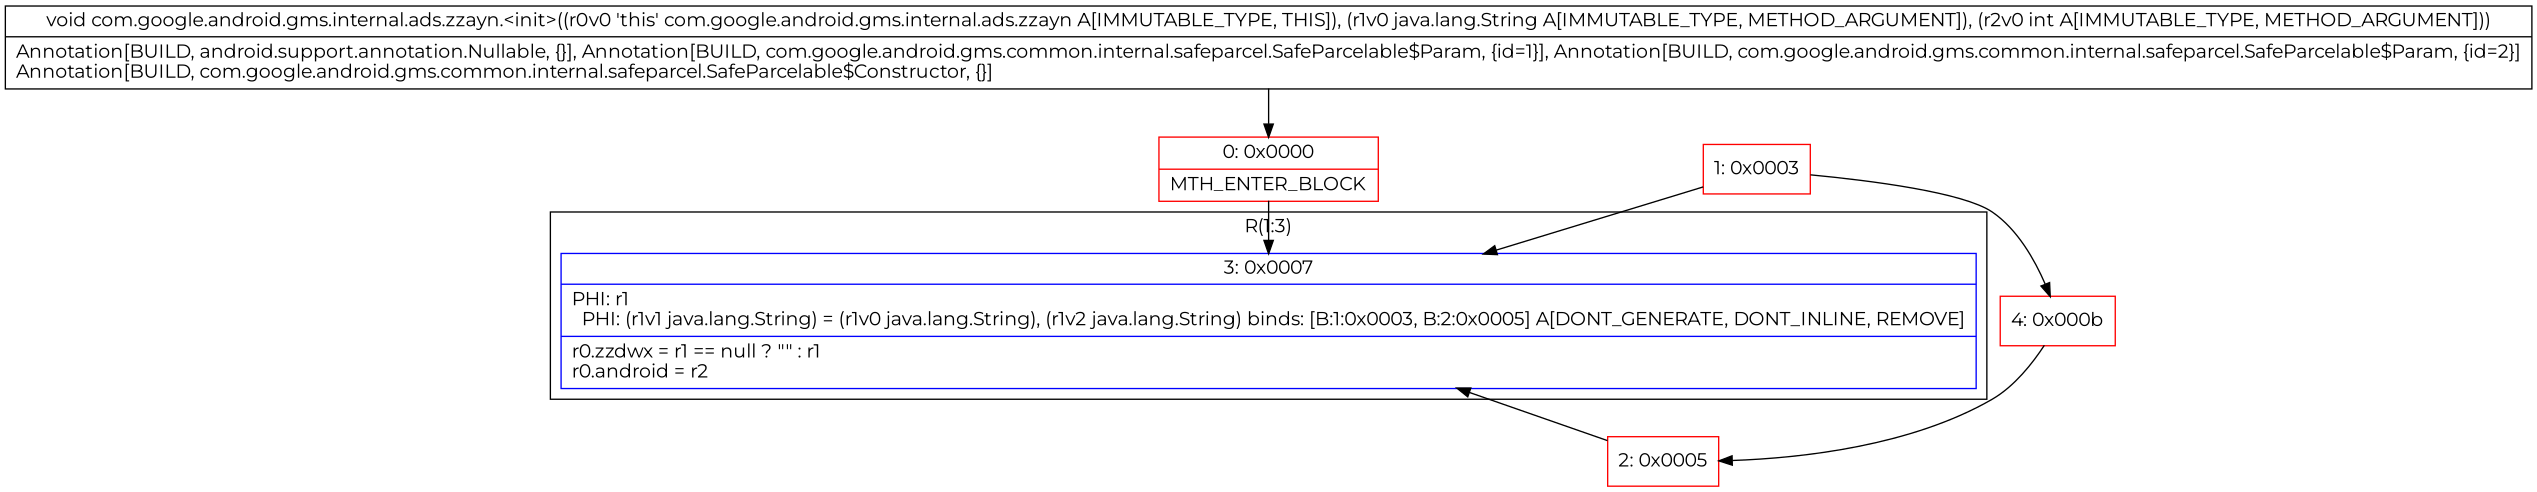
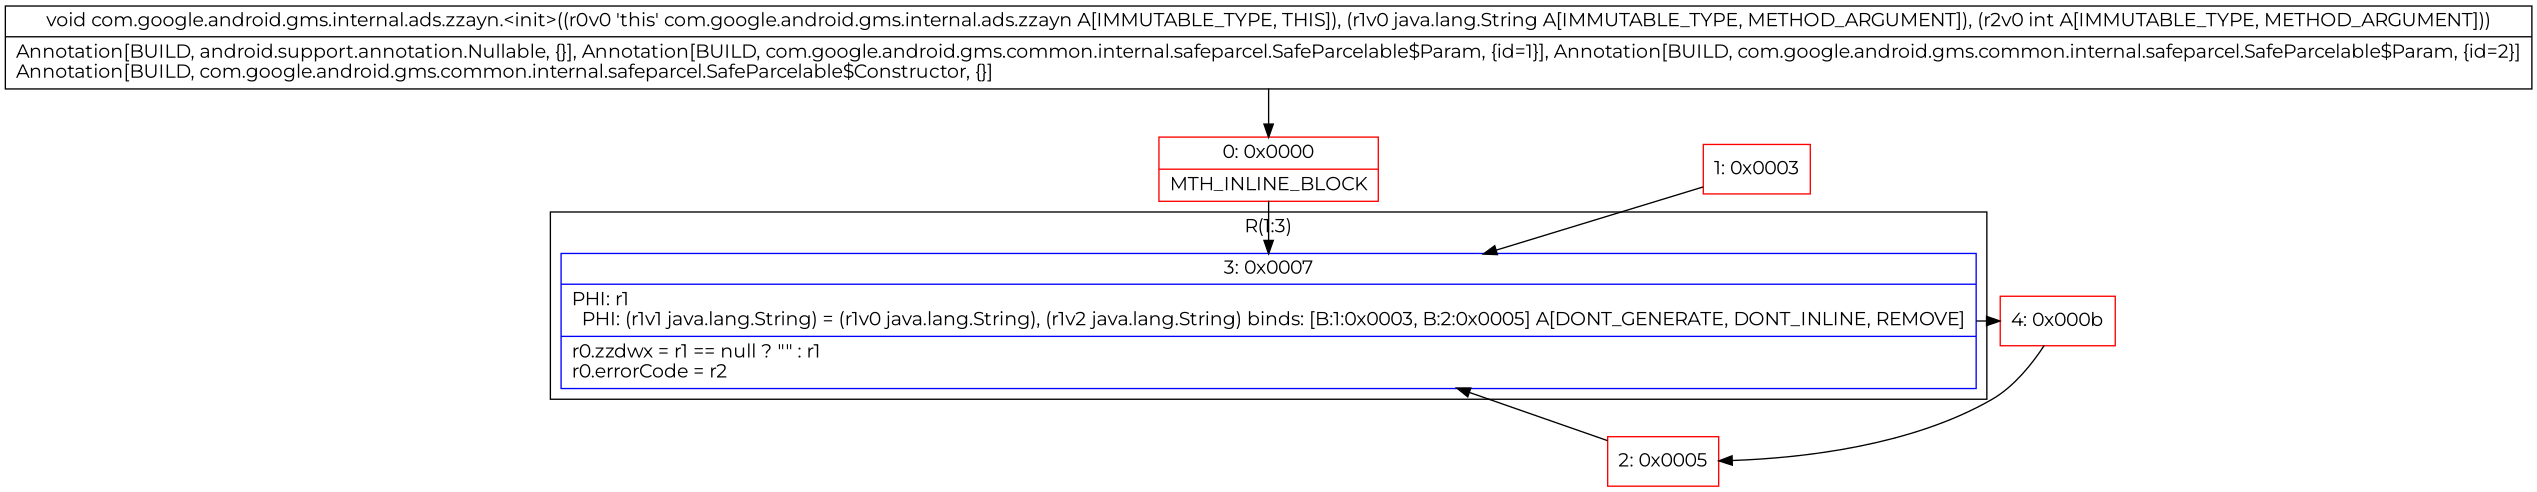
node "0: 0x0000": text "MTH_ENTER_BLOCK" -> "MTH_INLINE_BLOCK"
edge "1: 0x0003" -> "4: 0x000b": now "3: 0x0007" -> "4: 0x000b"
node "3: 0x0007": text "r0.android = r2" -> "r0.errorCode = r2"
